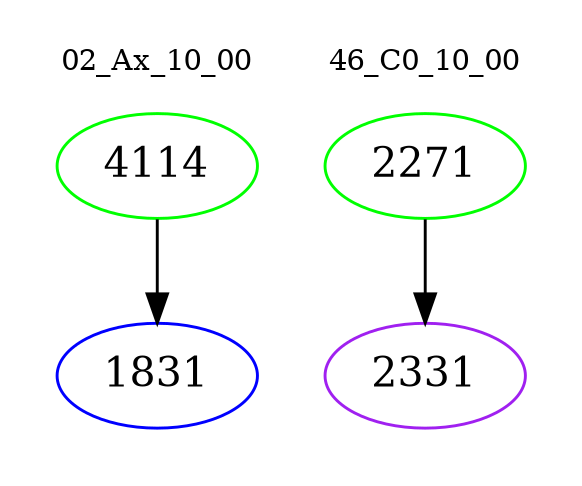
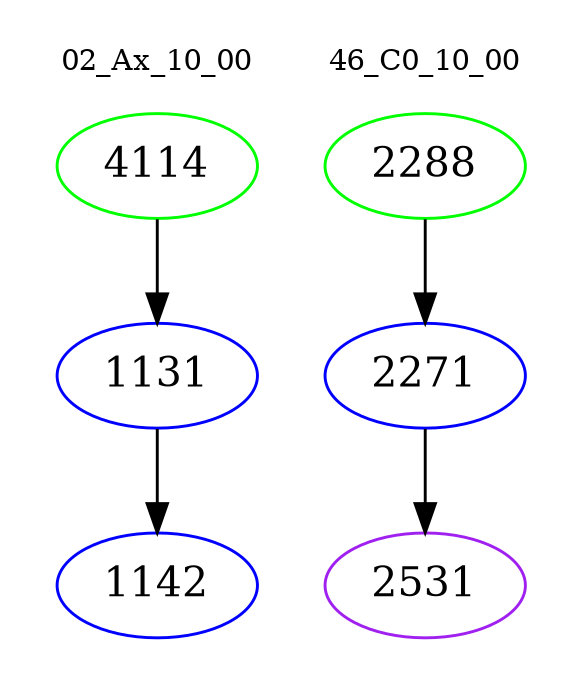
node "2271": color green -> blue
node "2288": added
node "1831": label "1831" -> "1131"
node "2331": label "2331" -> "2531"
node "1142": added
